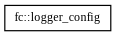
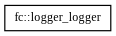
node "fc::logger_config": label "fc::logger_config" -> "fc::logger_logger"
